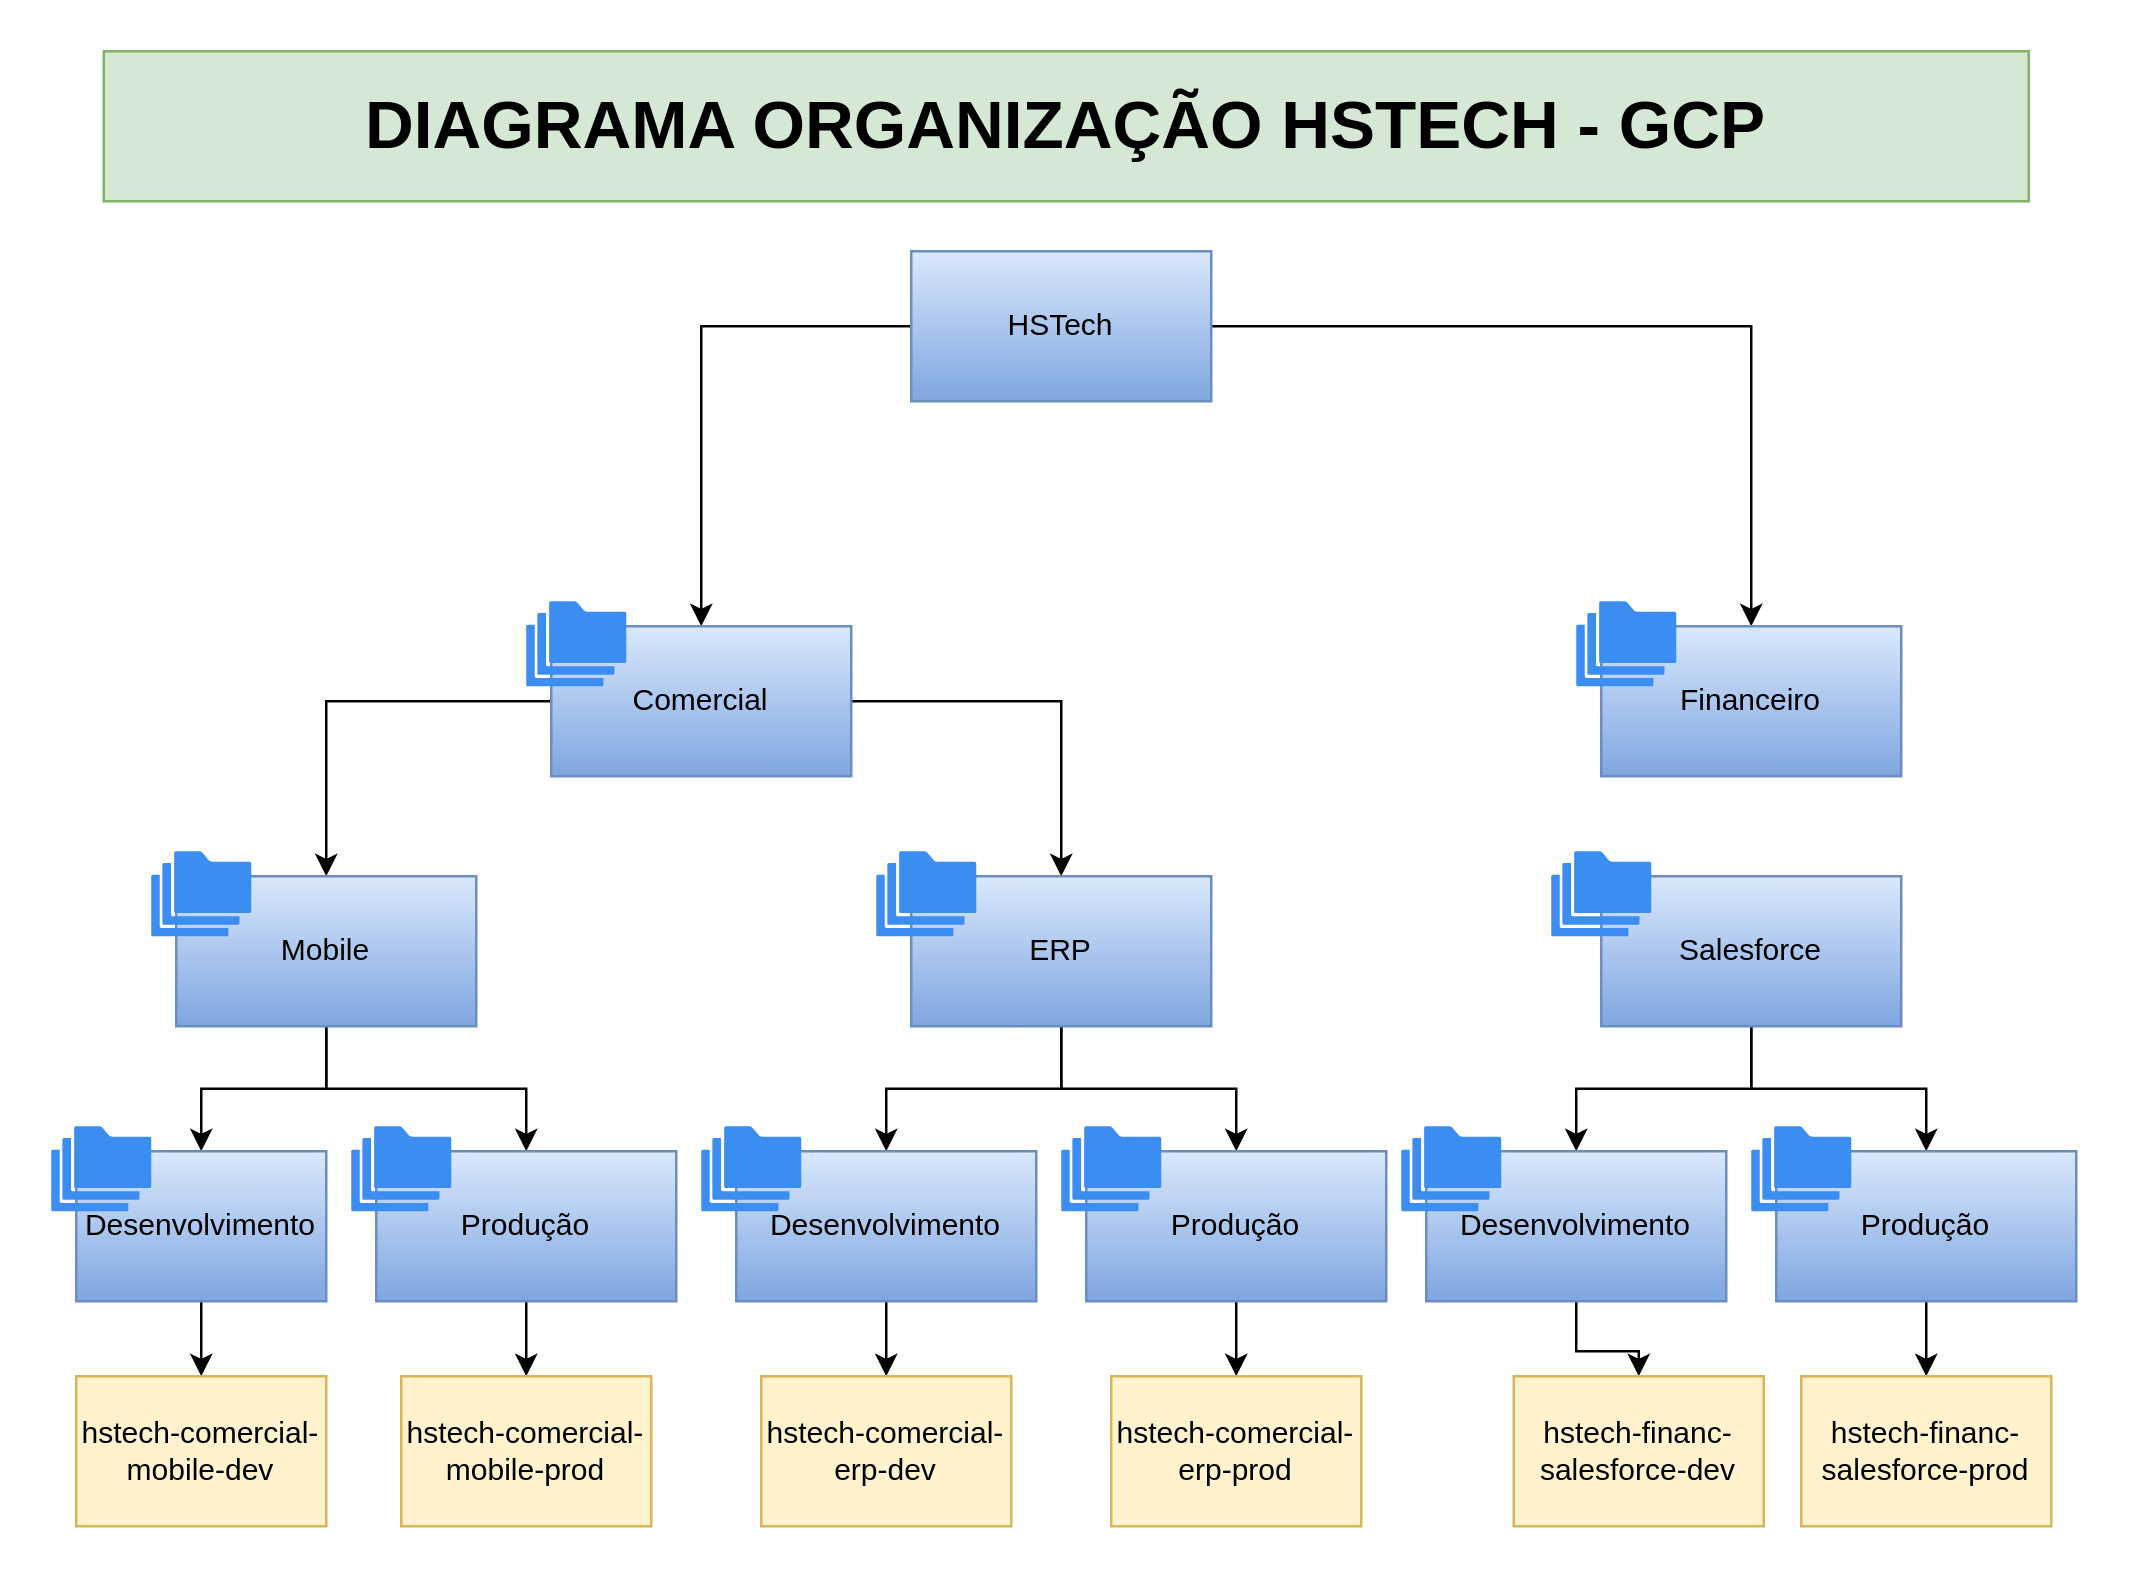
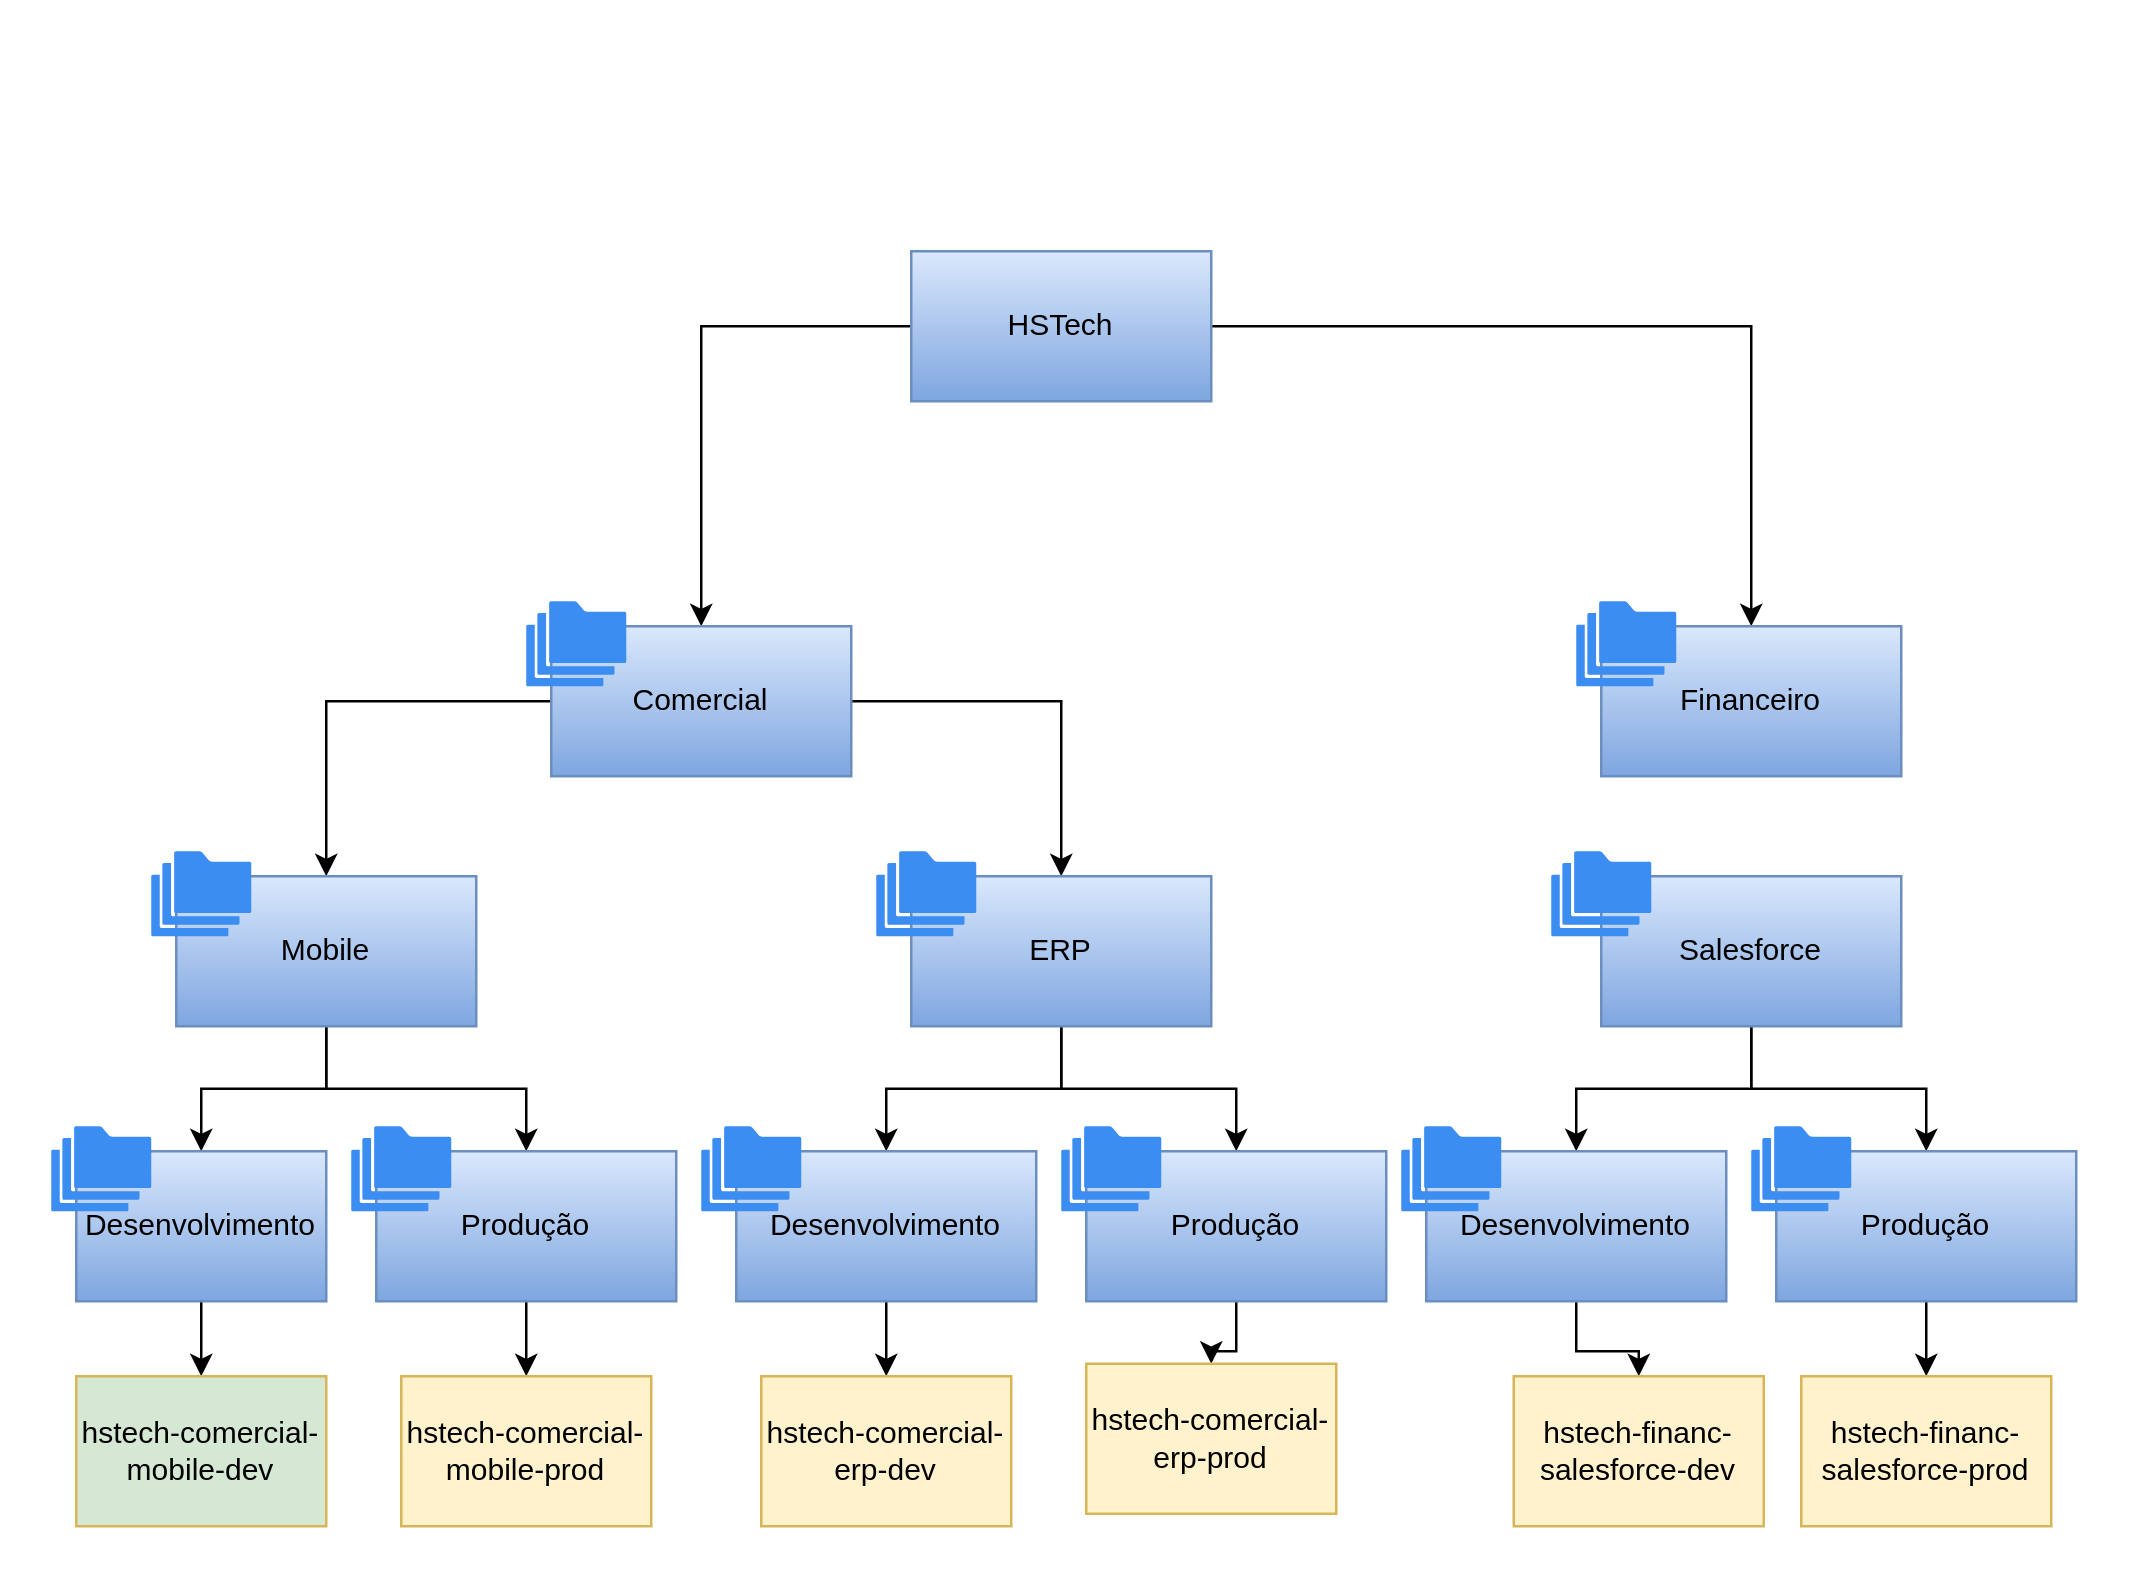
node "DIAGRAMA ORGANIZAÇÃO HSTECH - GCP": removed
node "hstech-comercial-mobile-dev": fillcolor #fff2cc -> #d5e8d4
node "hstech-comercial-erp-prod": moved (1236, 1451) -> (1211, 1439)
